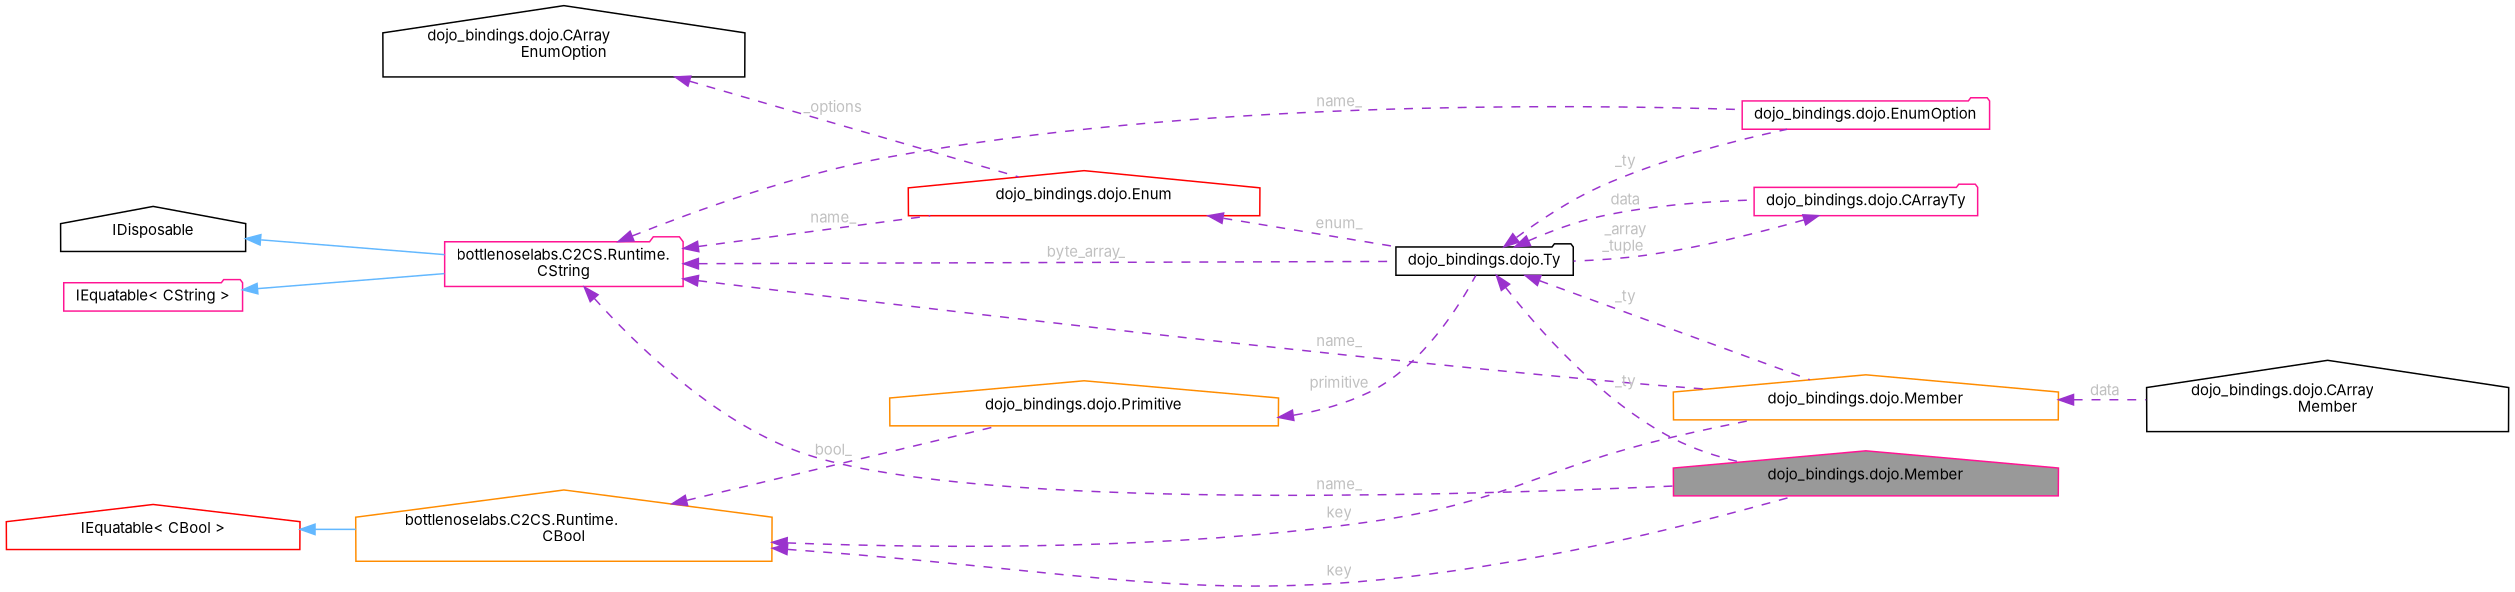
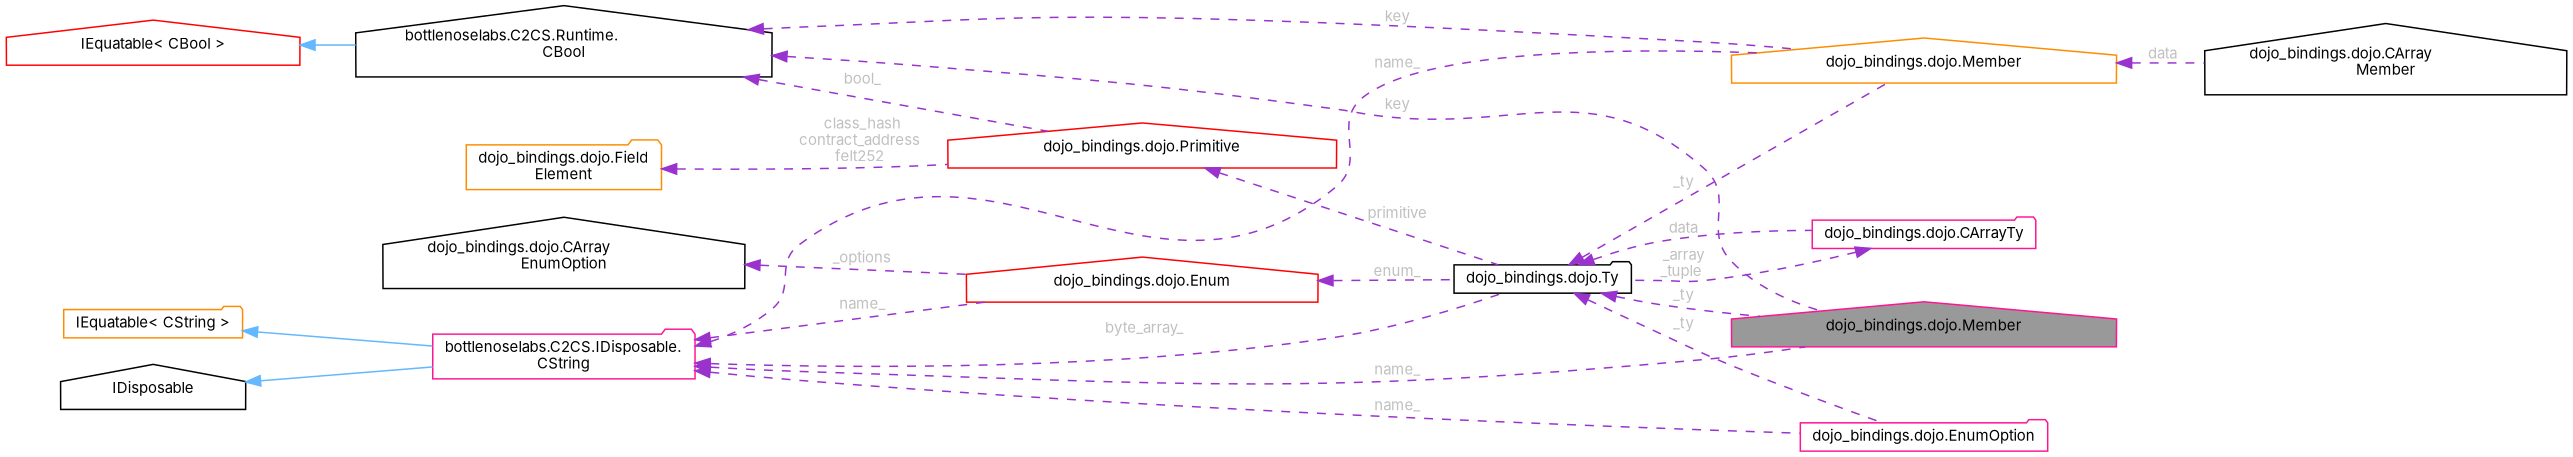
node "dojo_bindings.dojo.Field Element": added
node "bottlenoselabs.C2CS.Runtime. CString": label "bottlenoselabs.C2CS.Runtime. CString" -> "bottlenoselabs.C2CS.IDisposable. CString"
node "IEquatable< CString >": color deeppink -> darkorange
node "dojo_bindings.dojo.Primitive": color darkorange -> red
node "bottlenoselabs.C2CS.Runtime. CBool": color darkorange -> black
